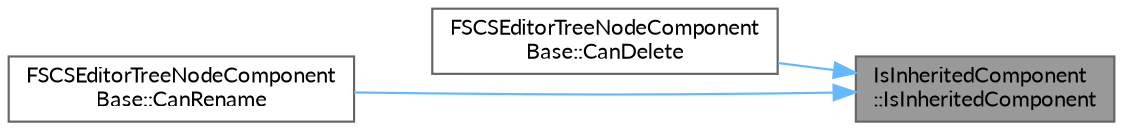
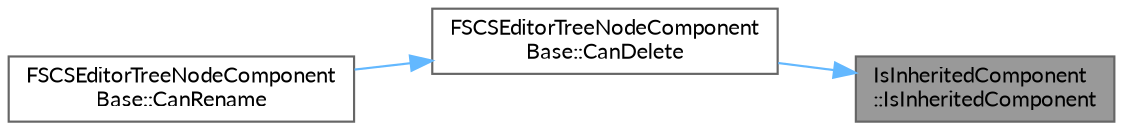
edge "FSCSEditorTreeNodeComponent Base::CanRename" -> "IsInheritedComponent ::IsInheritedComponent": now "FSCSEditorTreeNodeComponent Base::CanRename" -> "FSCSEditorTreeNodeComponent Base::CanDelete"
